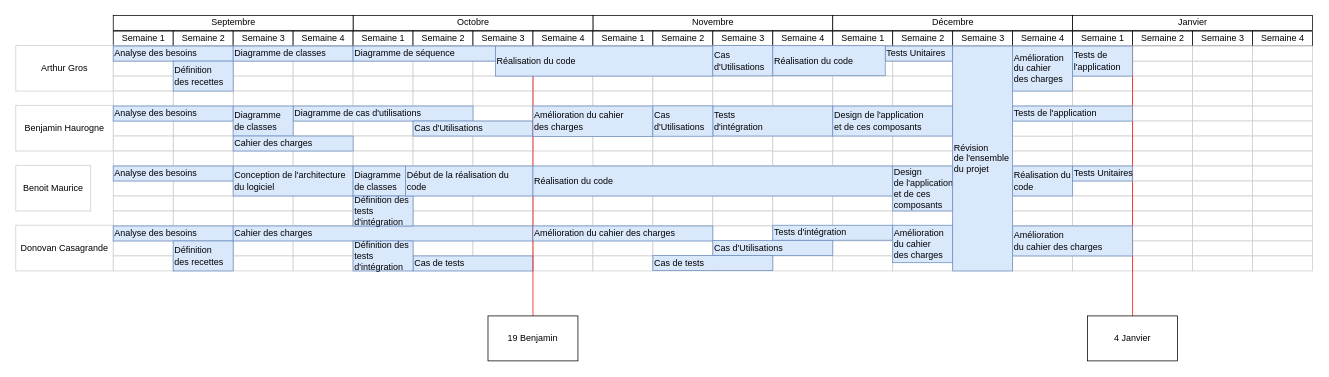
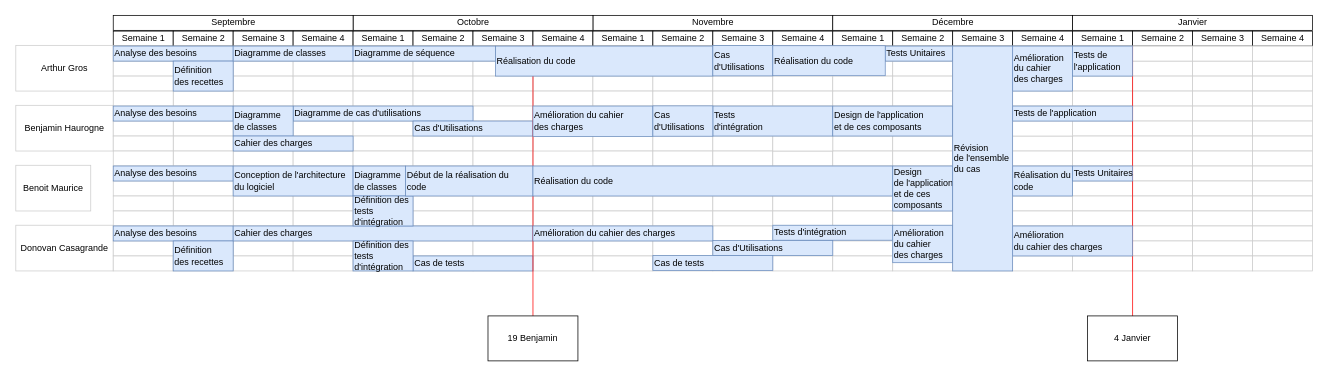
node "Révision de l'ensemble du projet": label "Révision de l'ensemble du projet" -> "Révision de l'ensemble du cas"
